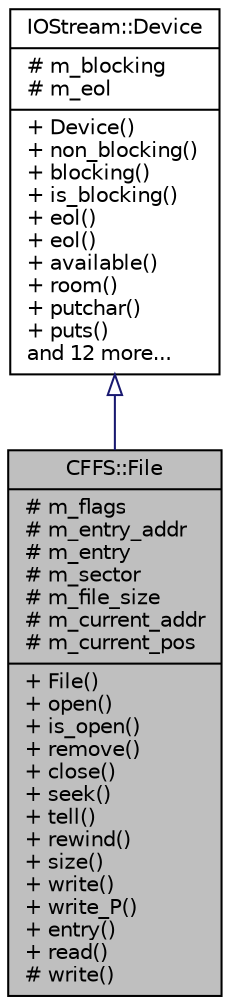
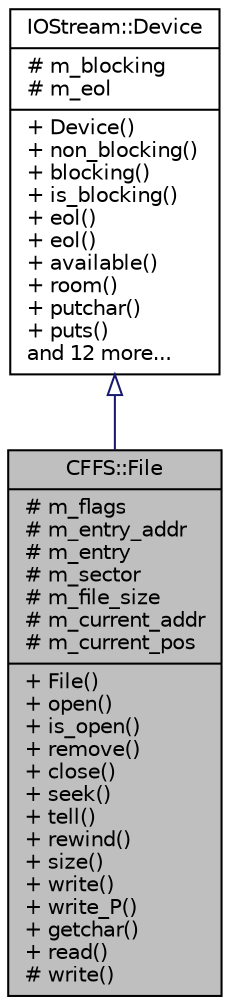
node "CFFS::File": text "+ entry()" -> "+ getchar()"
